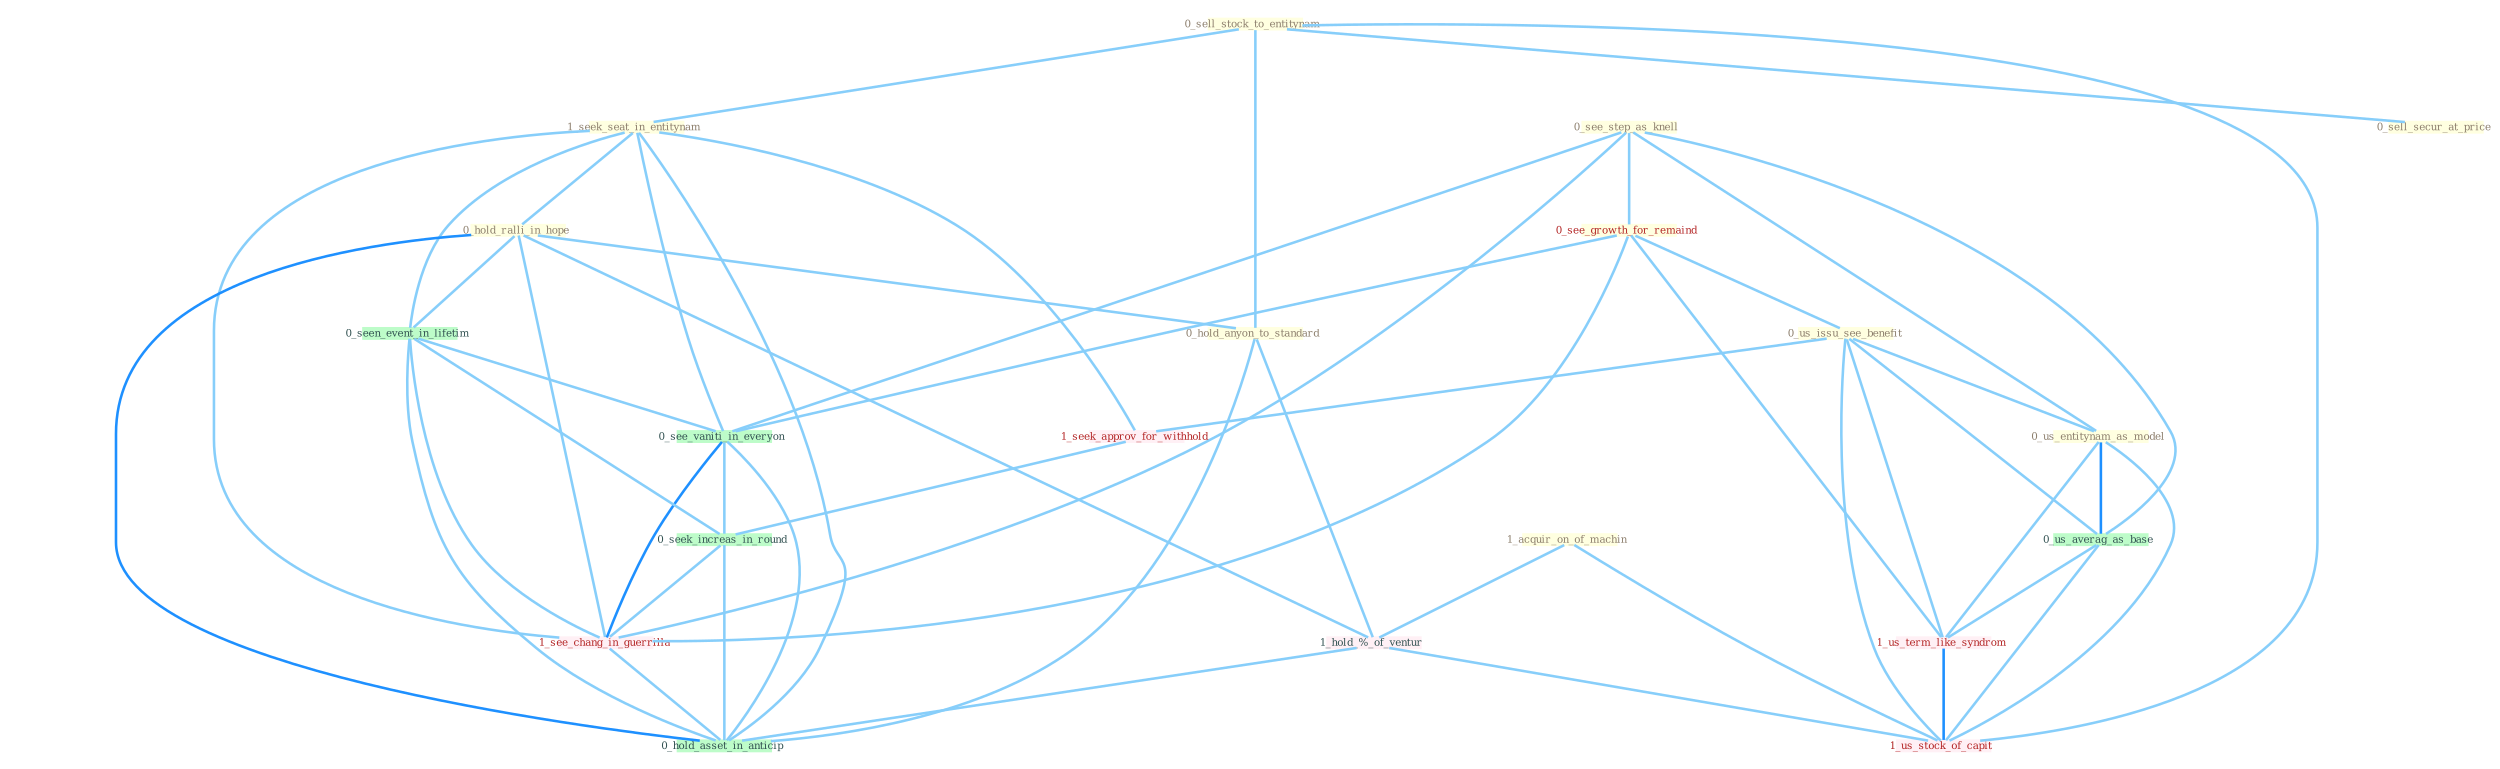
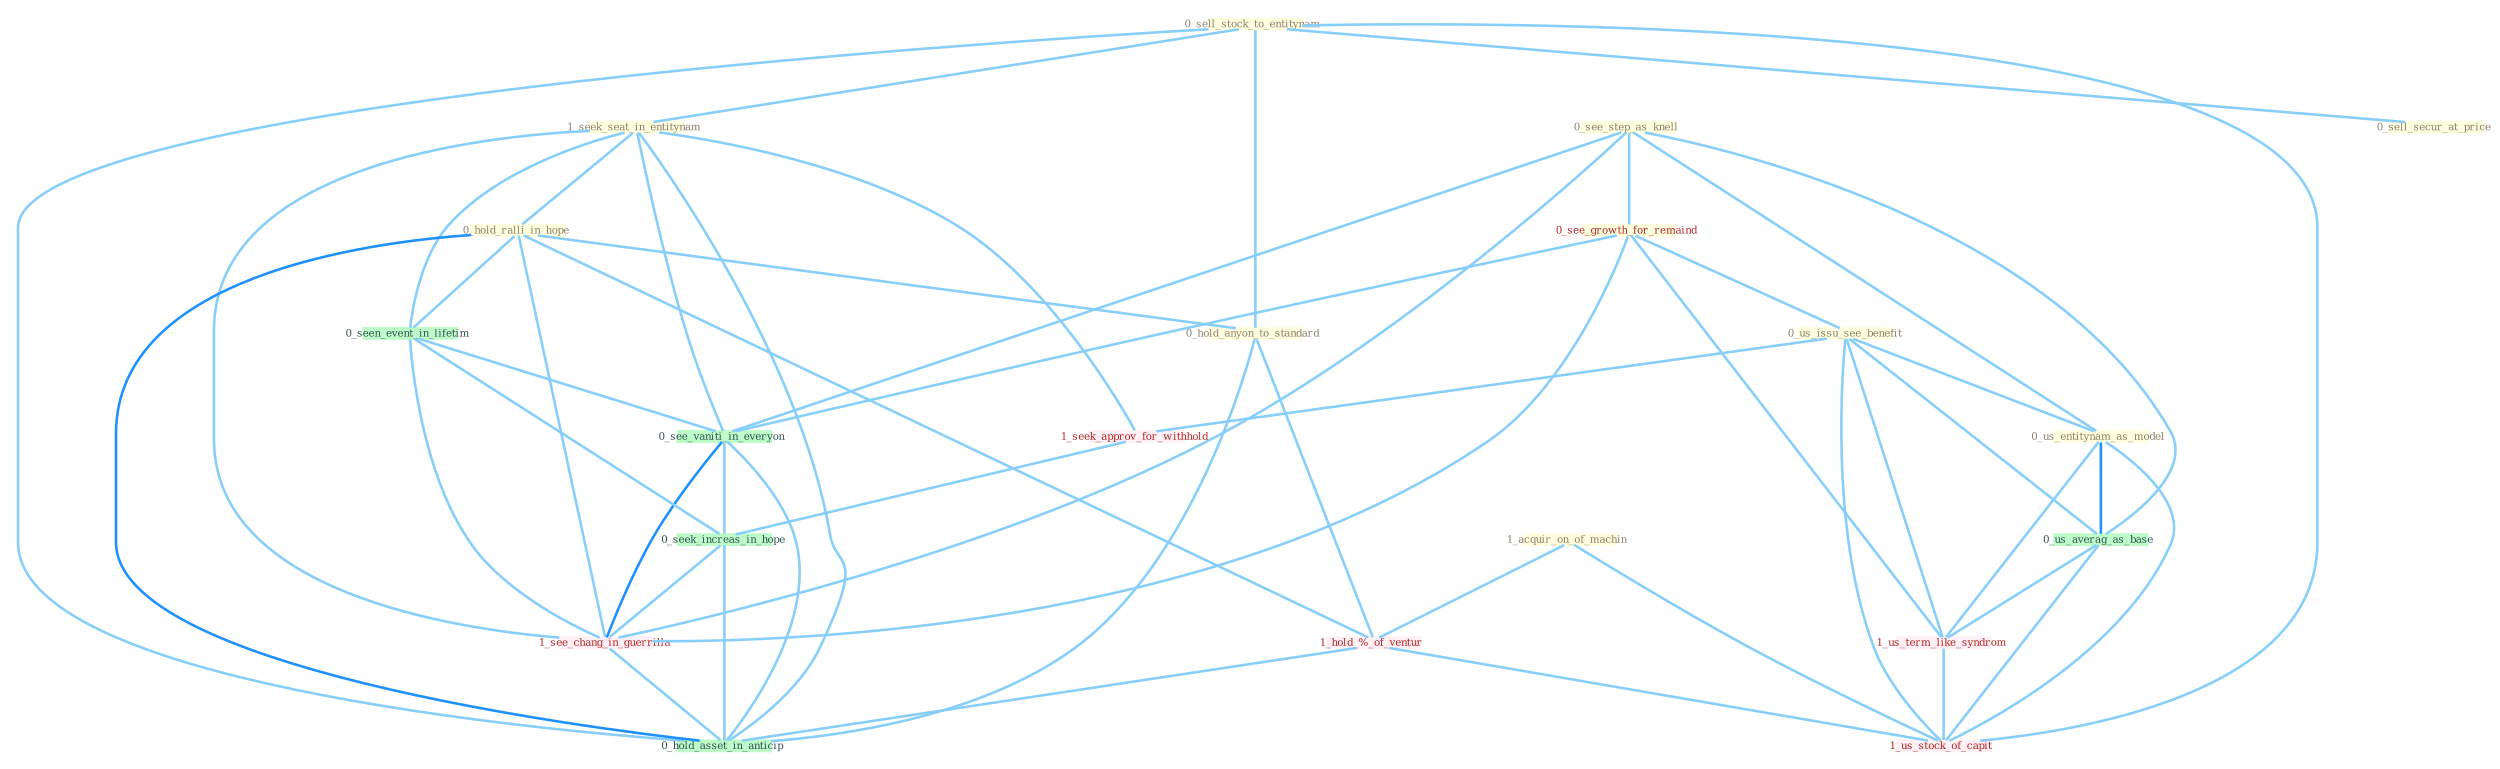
node "0_seek_increas_in_round": label "0_seek_increas_in_round" -> "0_seek_increas_in_hope"
edge "0_seen_event_in_lifetim" -- "0_hold_asset_in_anticip": now "0_sell_stock_to_entitynam" -- "0_hold_asset_in_anticip"
node "1_hold_%_of_ventur": fontcolor #2f4f4f -> #b22222
edge "1_us_term_like_syndrom" -- "1_us_stock_of_capit": color #1e90ff -> #87cefa
